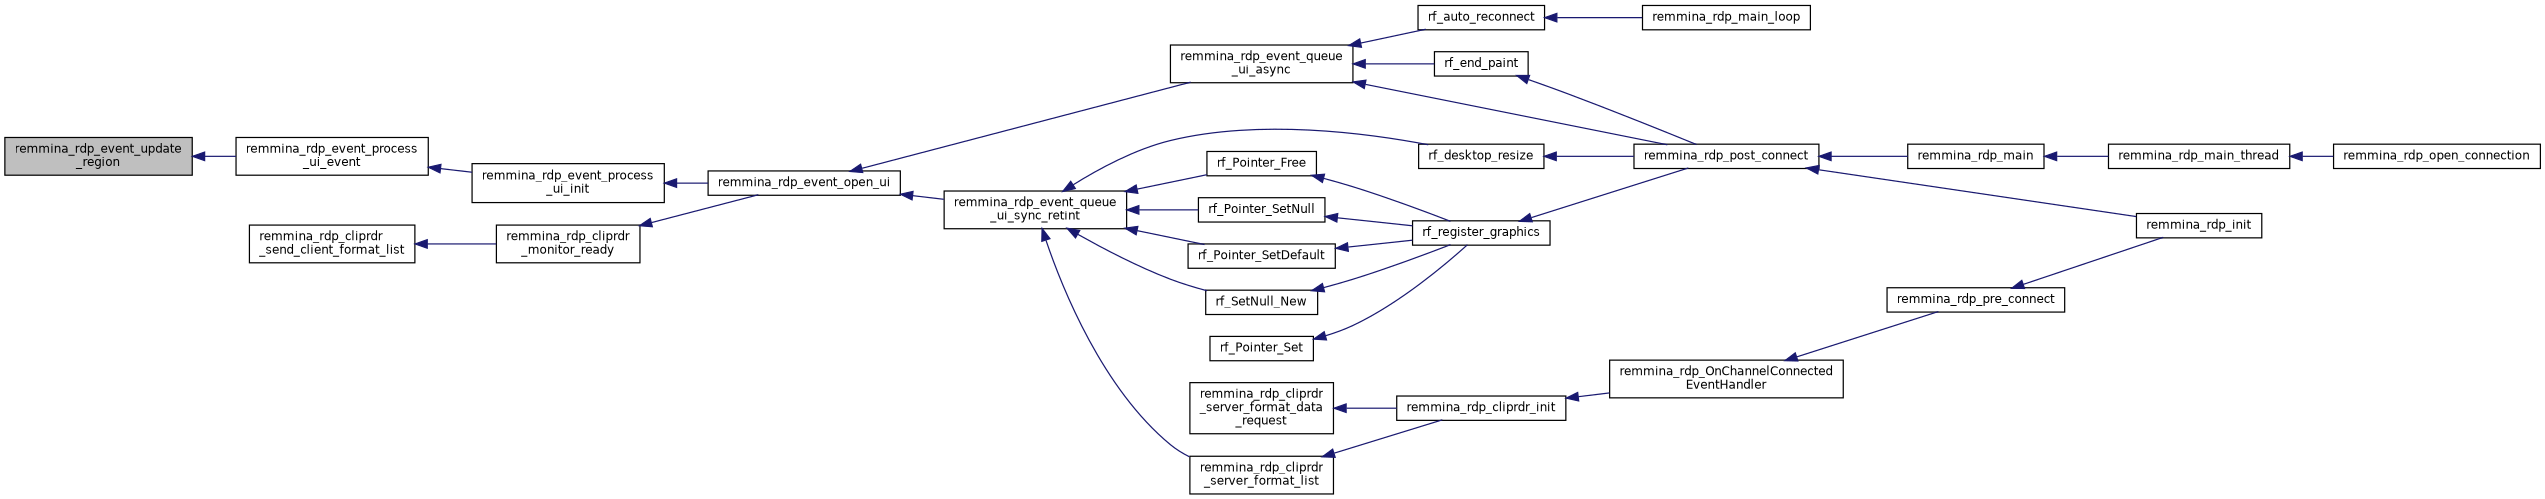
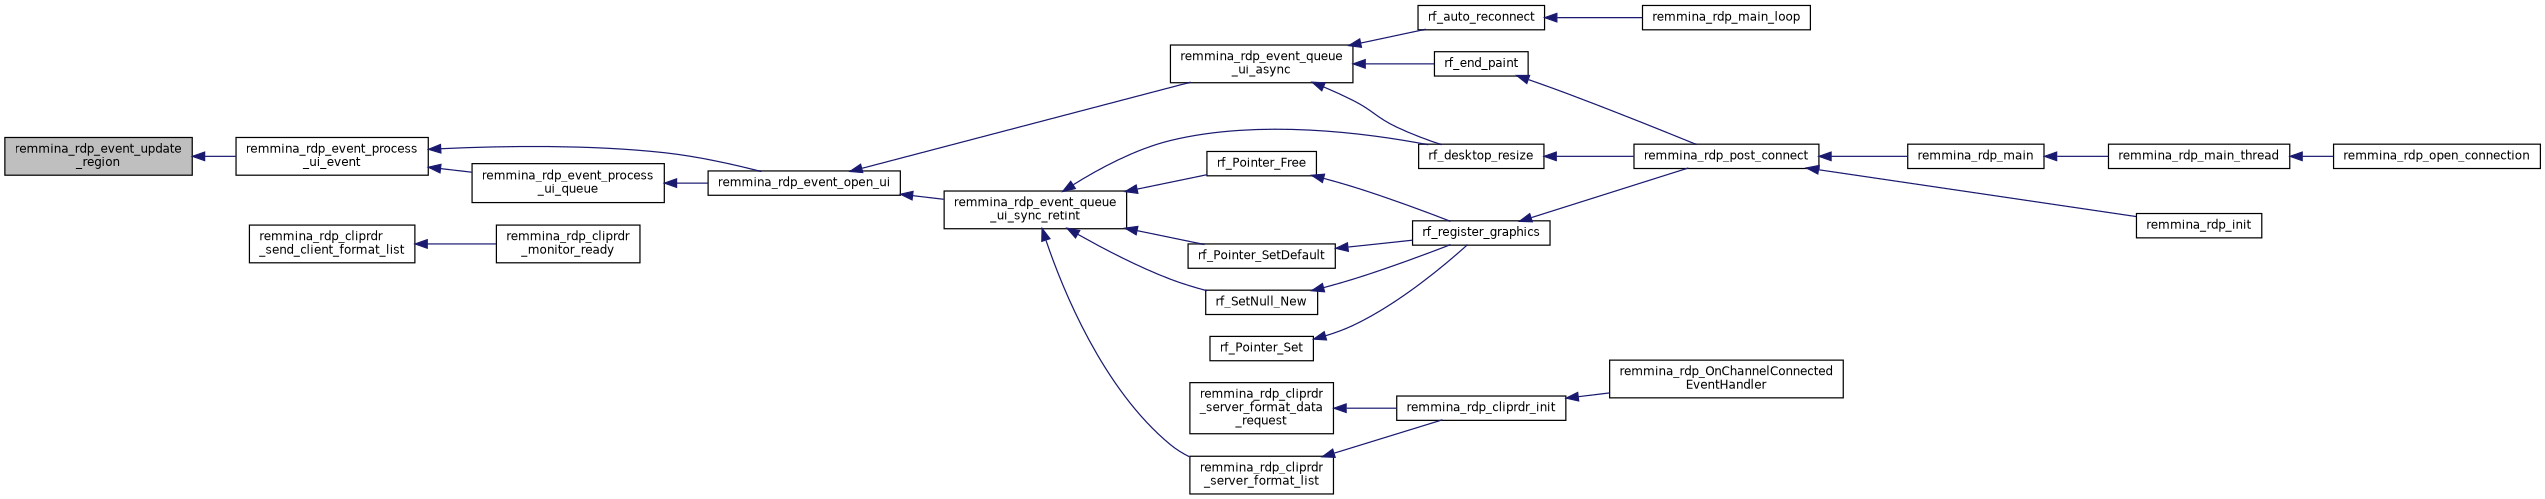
edge "remmina_rdp_post_connect" -> "remmina_rdp_event_queue _ui_async": now "rf_desktop_resize" -> "remmina_rdp_event_queue _ui_async"
node "remmina_rdp_event_process _ui_init": label "remmina_rdp_event_process _ui_init" -> "remmina_rdp_event_process _ui_queue"
edge "remmina_rdp_event_open_ui" -> "remmina_rdp_cliprdr _monitor_ready": now "remmina_rdp_event_open_ui" -> "remmina_rdp_event_process _ui_event"
node "rf_Pointer_SetNull": removed
node "remmina_rdp_pre_connect": removed
